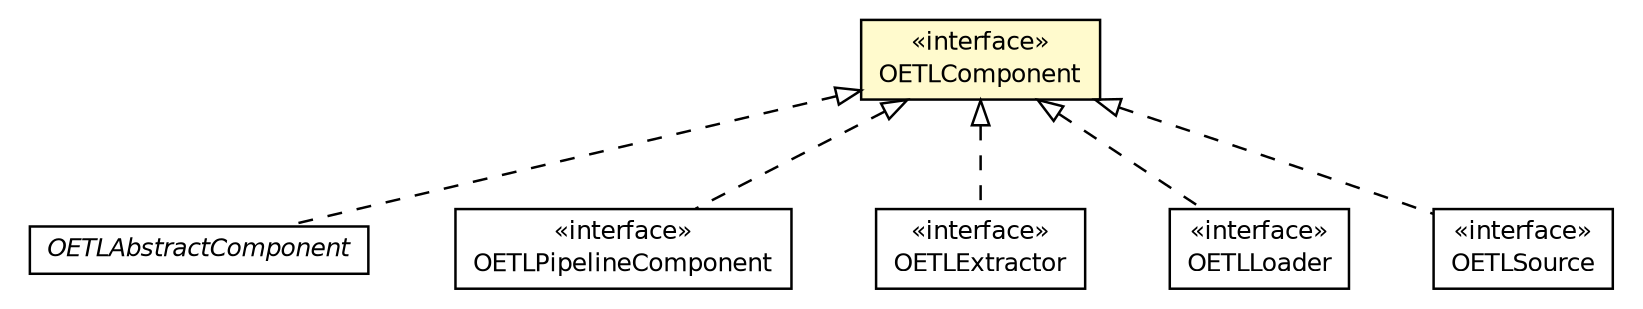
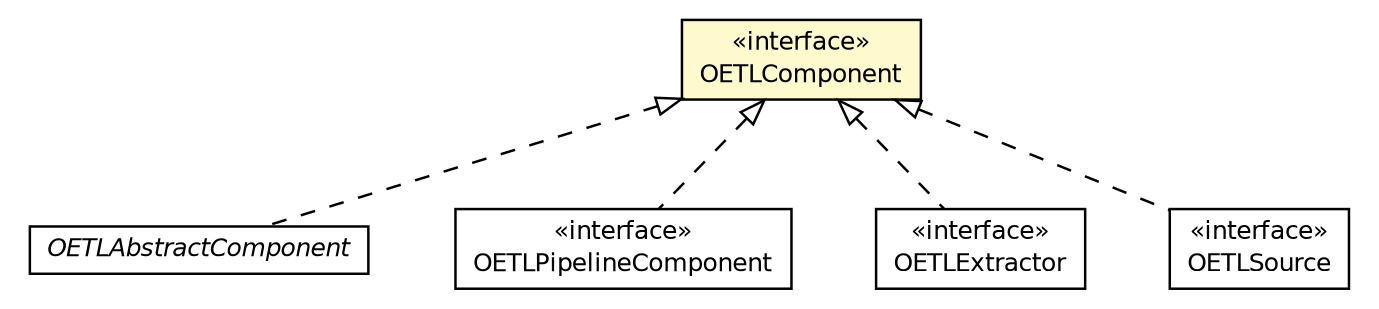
node "OETLLoader": removed
